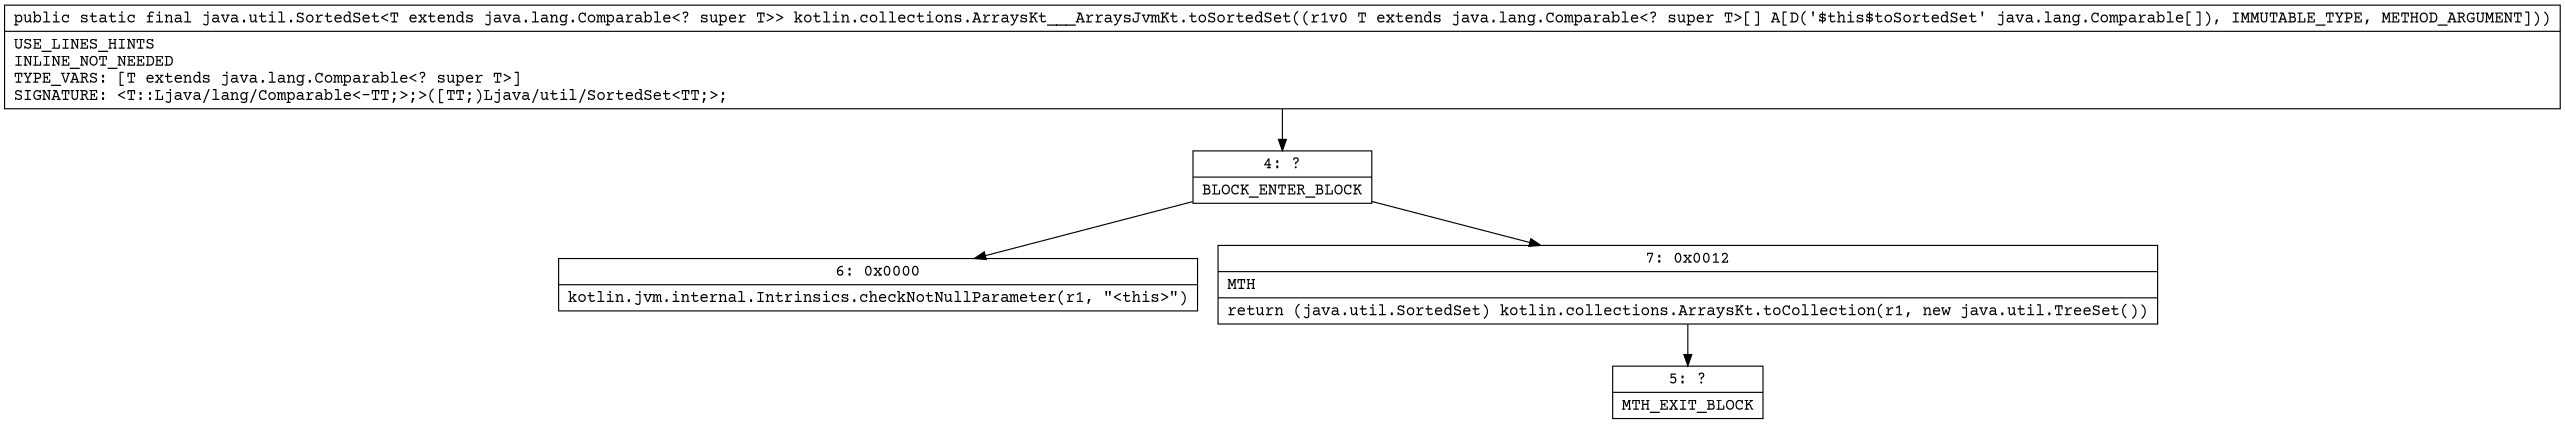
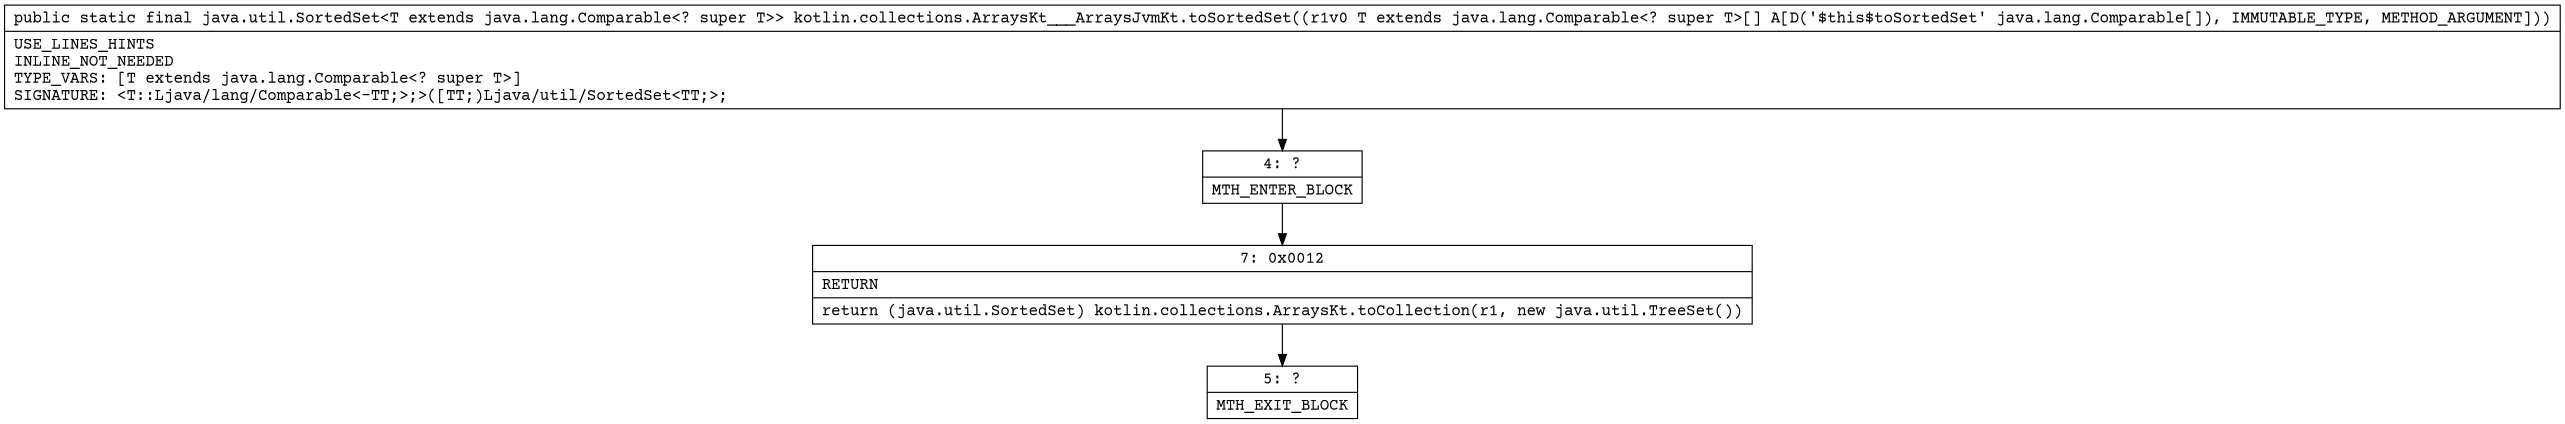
node "4: ?": text "BLOCK_ENTER_BLOCK" -> "MTH_ENTER_BLOCK"
node "7: 0x0012": text "MTH" -> "RETURN"
node "6: 0x0000": removed
